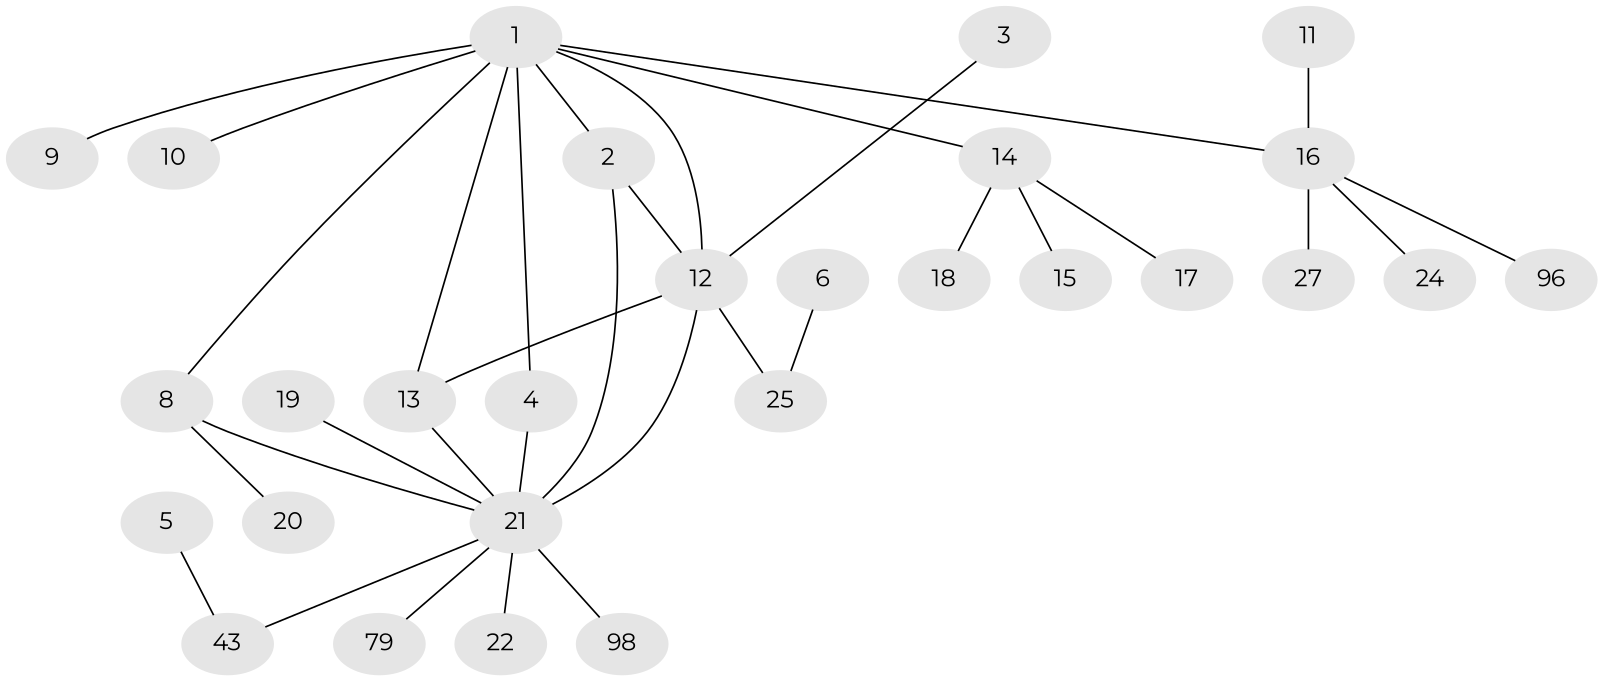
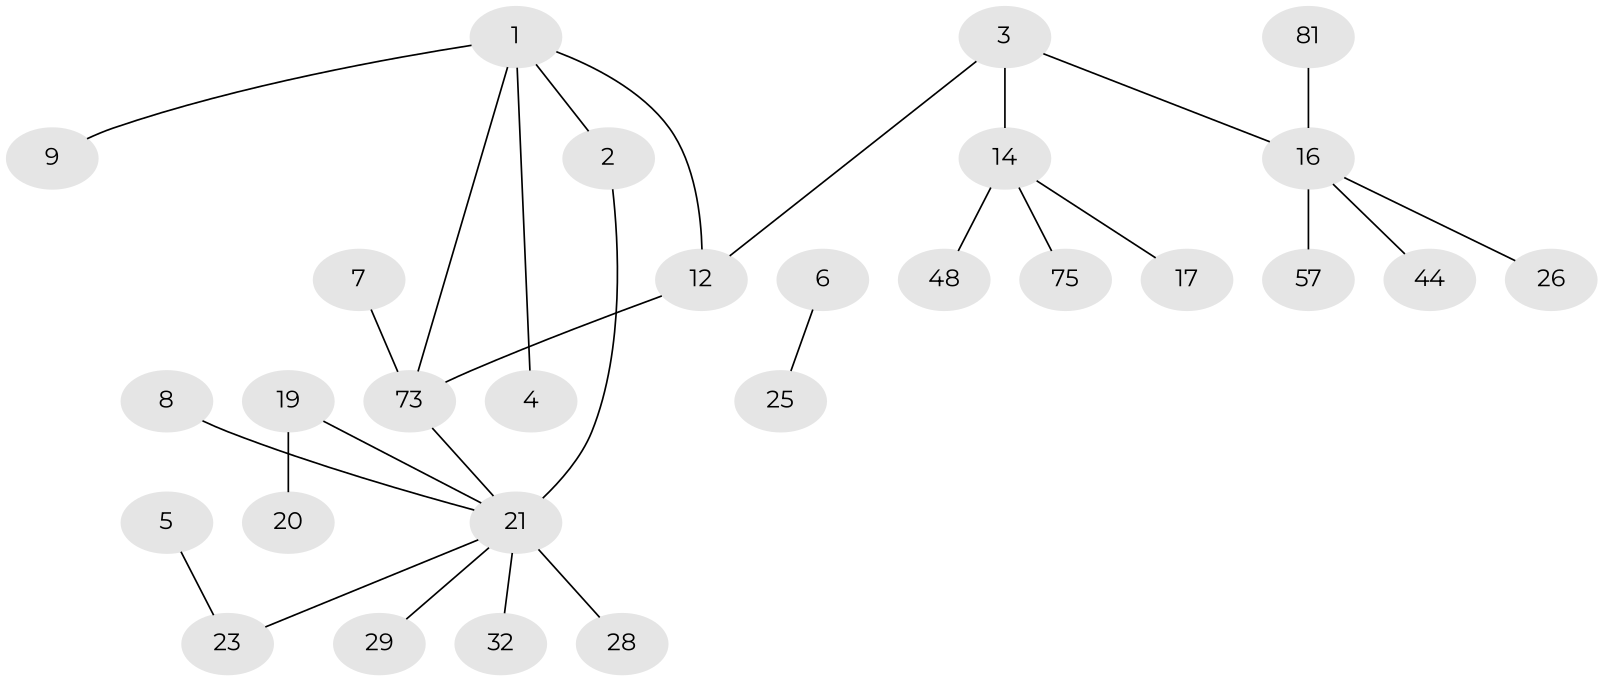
node "11": label "11" -> "81"
edge "1" -- "14": now "3" -- "14"
edge "1" -- "16": now "3" -- "16"
node "10": removed
edge "1" -- "8": removed
edge "2" -- "12": removed
node "7": added
node "18": label "18" -> "48"
node "15": label "15" -> "75"
node "27": label "27" -> "57"
node "24": label "24" -> "44"
node "96": label "96" -> "26"
edge "12" -- "25": removed
node "13": label "13" -> "73"
edge "12" -- "21": removed
edge "8" -- "20": now "19" -- "20"
edge "4" -- "21": removed
node "43": label "43" -> "23"
node "79": label "79" -> "29"
node "22": label "22" -> "32"
node "98": label "98" -> "28"
